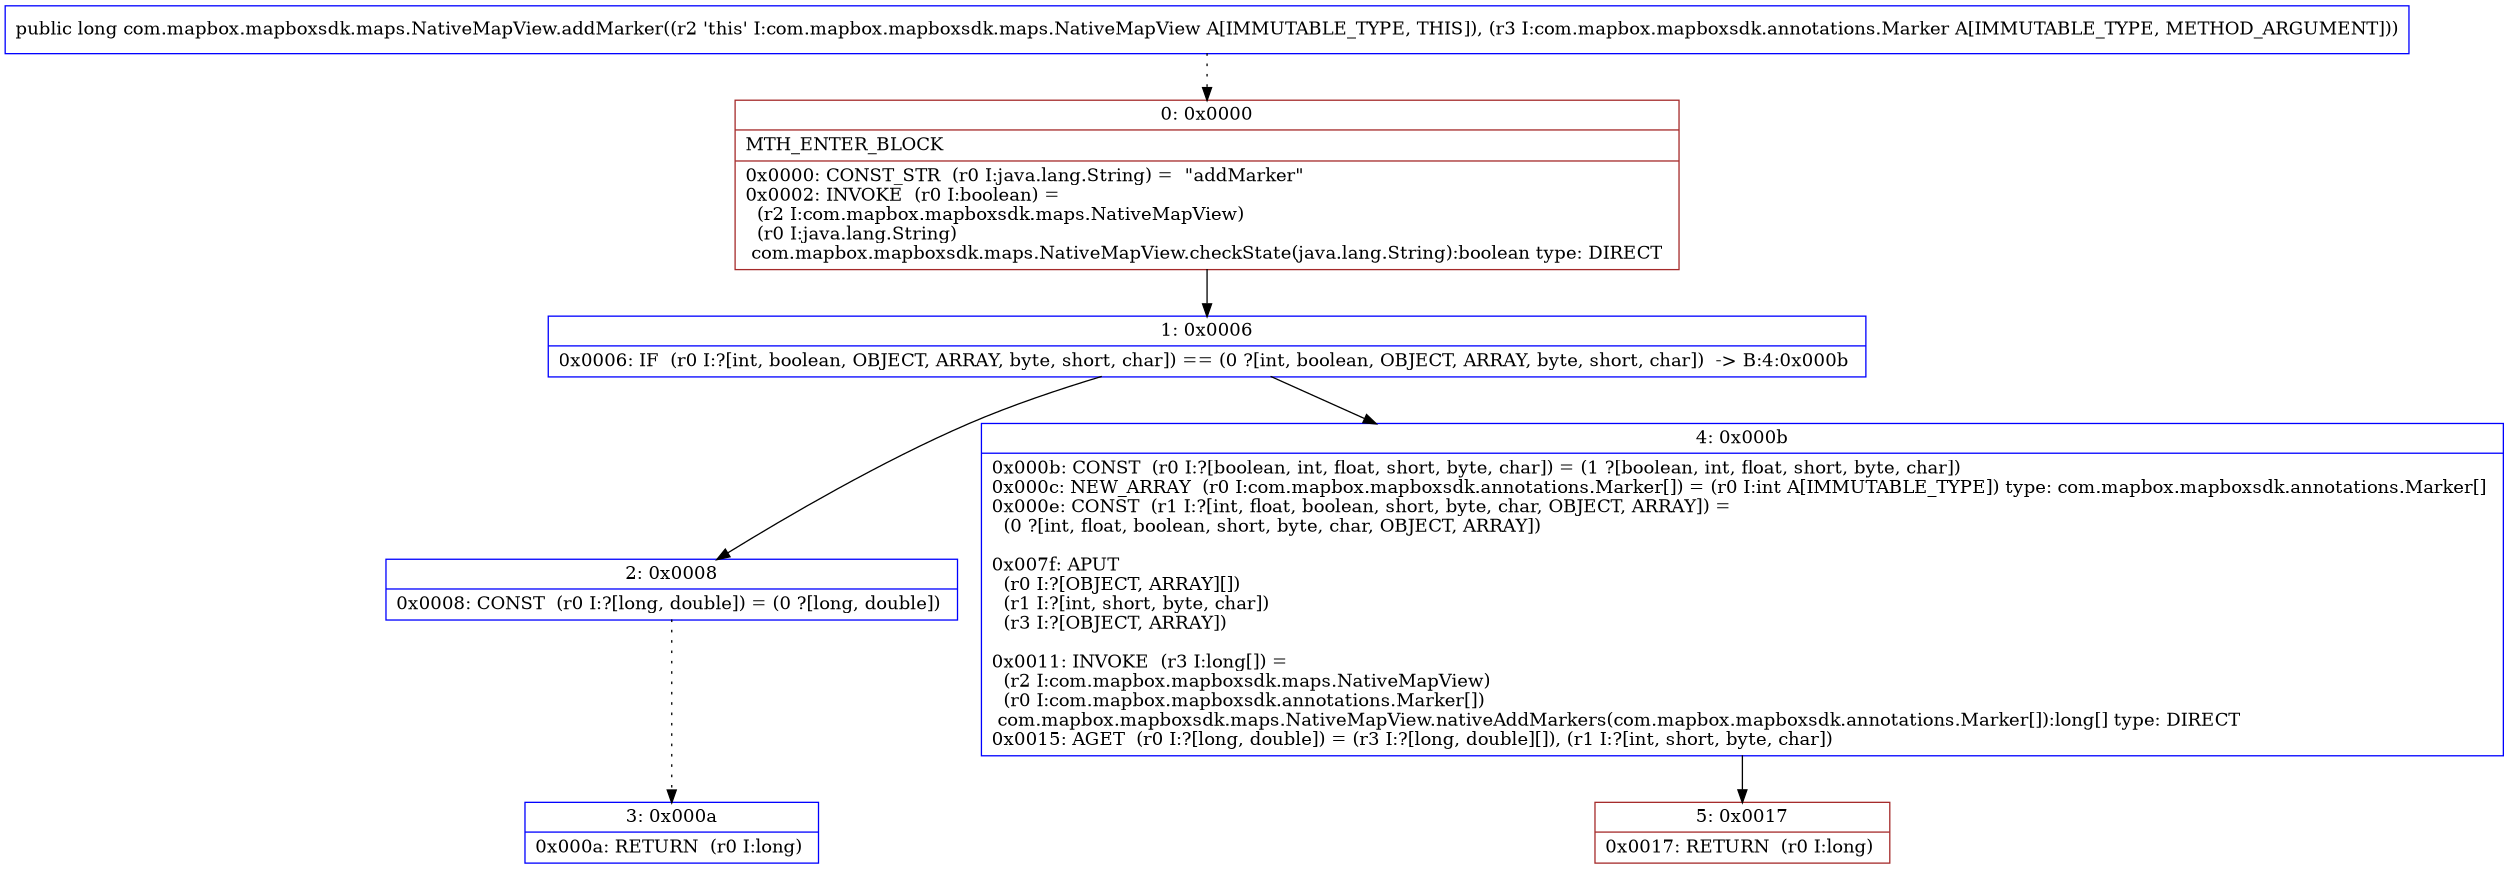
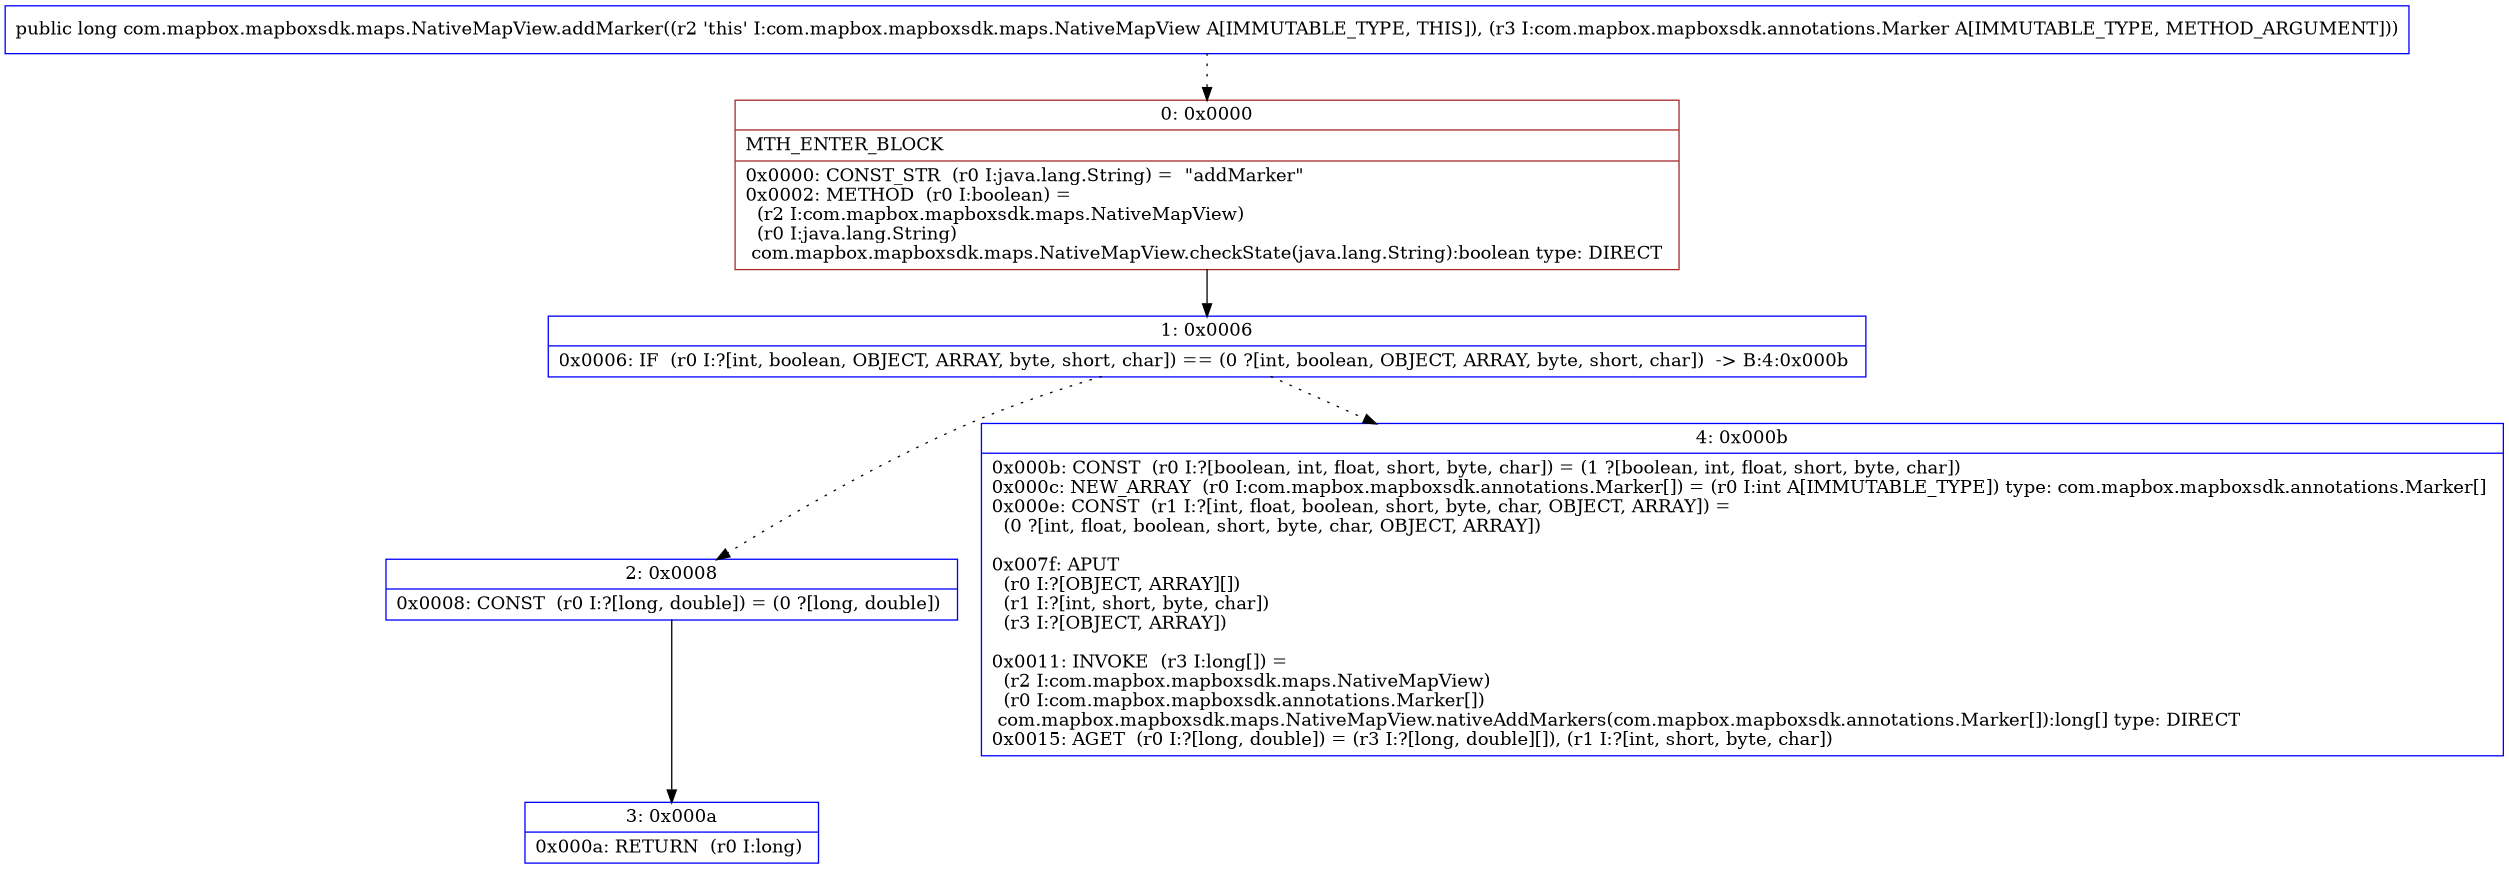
node "0: 0x0000": text "0x0002: INVOKE  (r0 I:boolean) =" -> "0x0002: METHOD  (r0 I:boolean) ="
edge "1: 0x0006" -> "4: 0x000b": style solid -> dotted
edge "1: 0x0006" -> "2: 0x0008": style solid -> dotted
edge "2: 0x0008" -> "3: 0x000a": style dotted -> solid
node "5: 0x0017": removed
